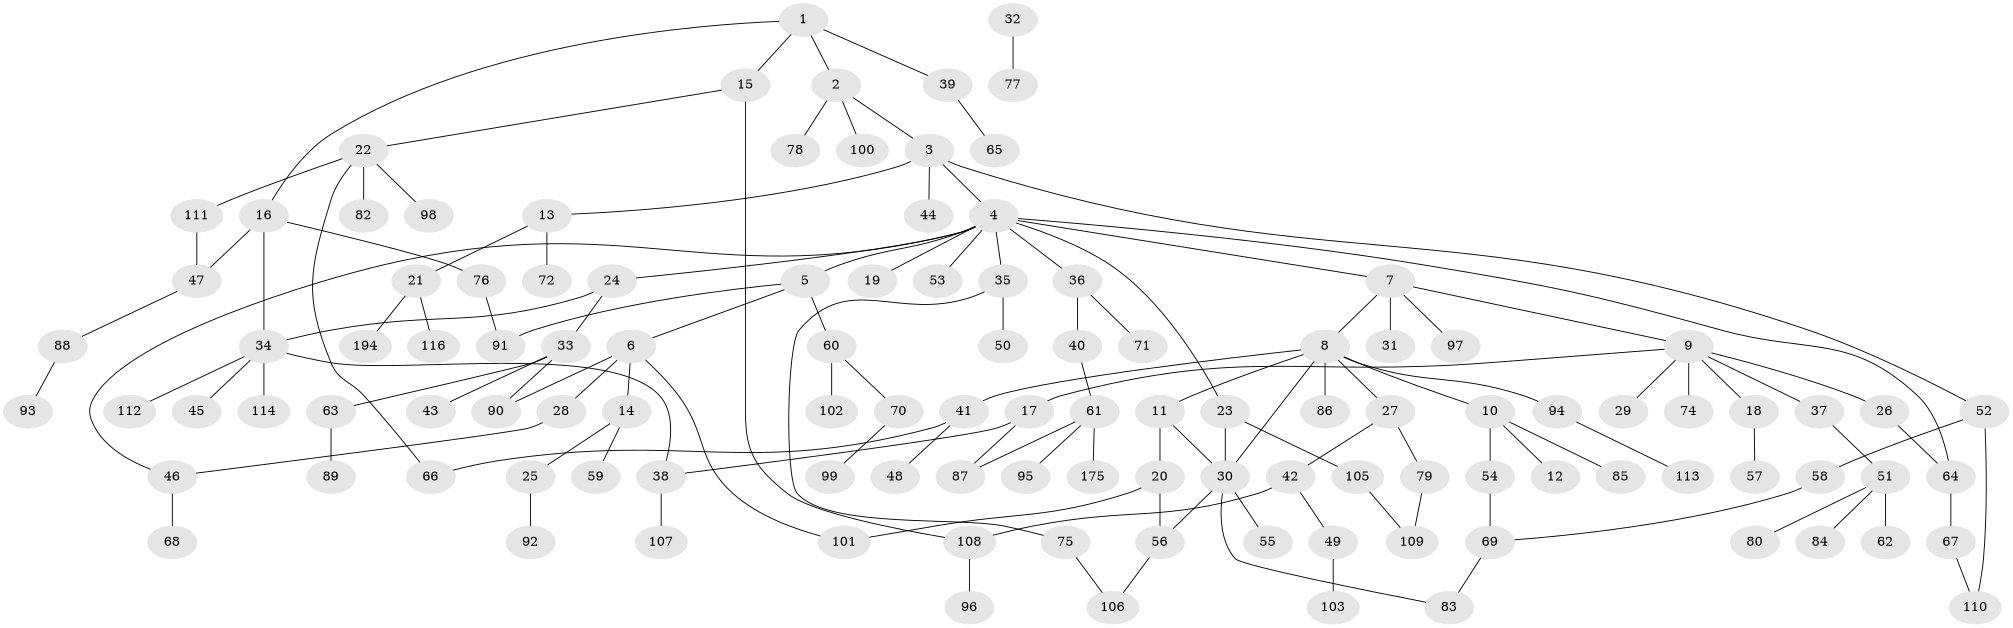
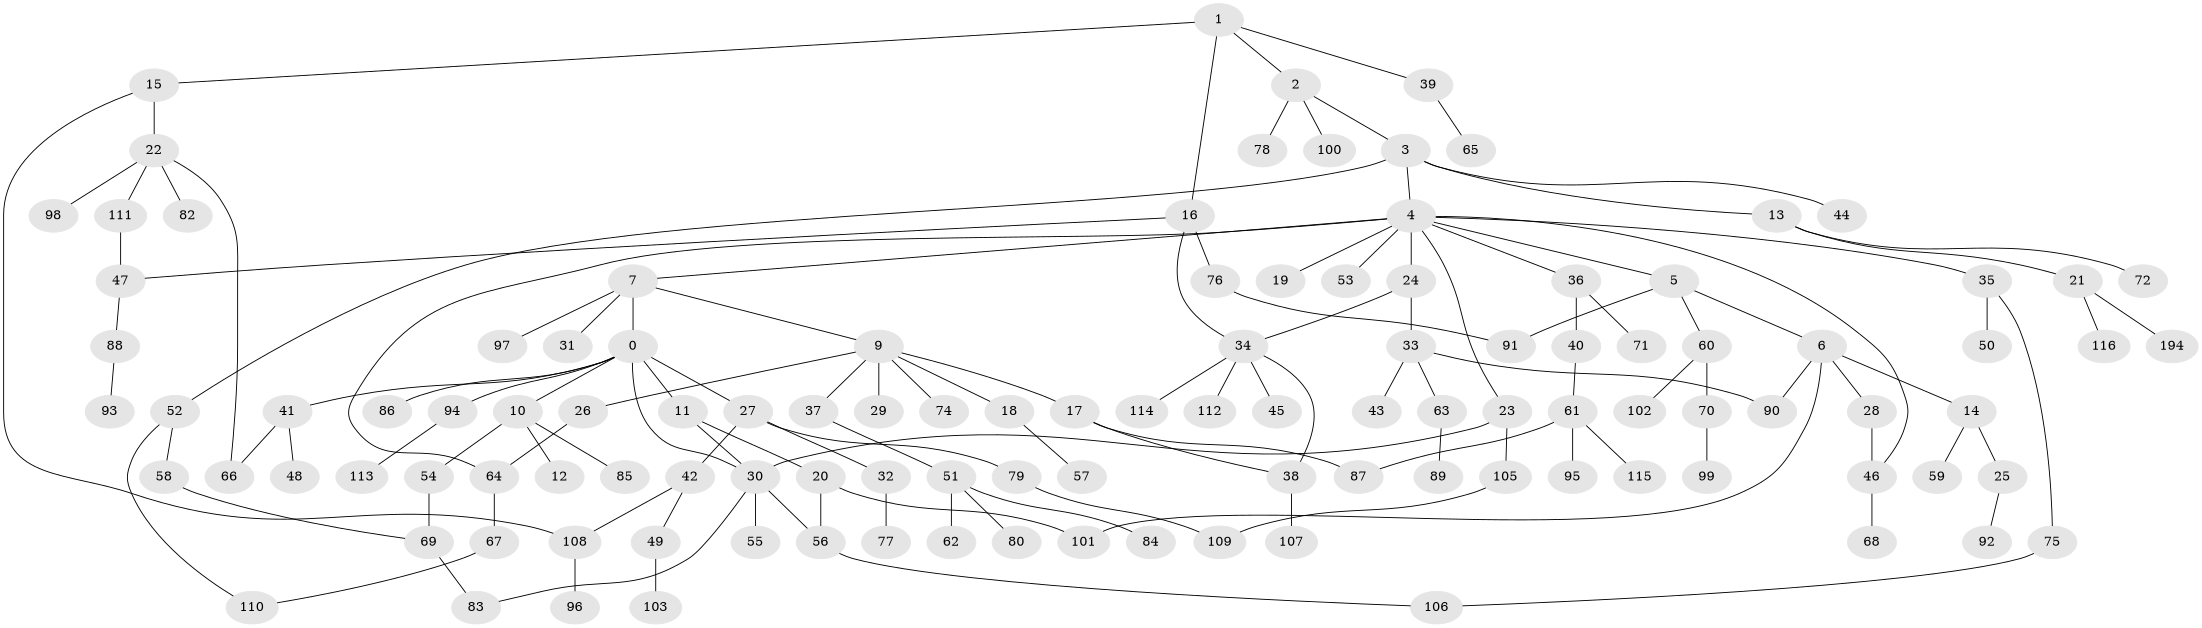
node "8": label "8" -> "0"
edge "27" -- "32": added
node "175": label "175" -> "115"
